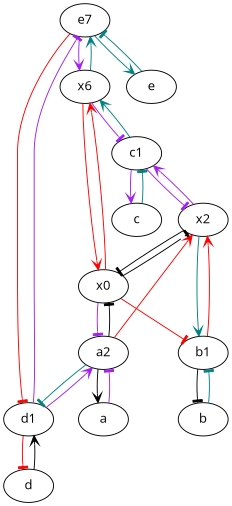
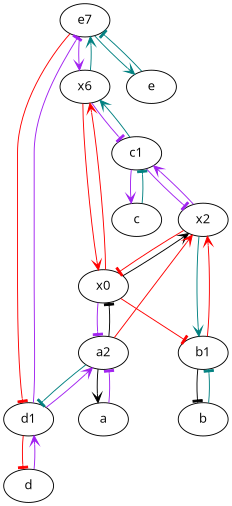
edge "x2" -> "x0": color black -> red
edge "x0" -> "x2": arrowhead tee -> vee
edge "d" -> "d1": color black -> purple
